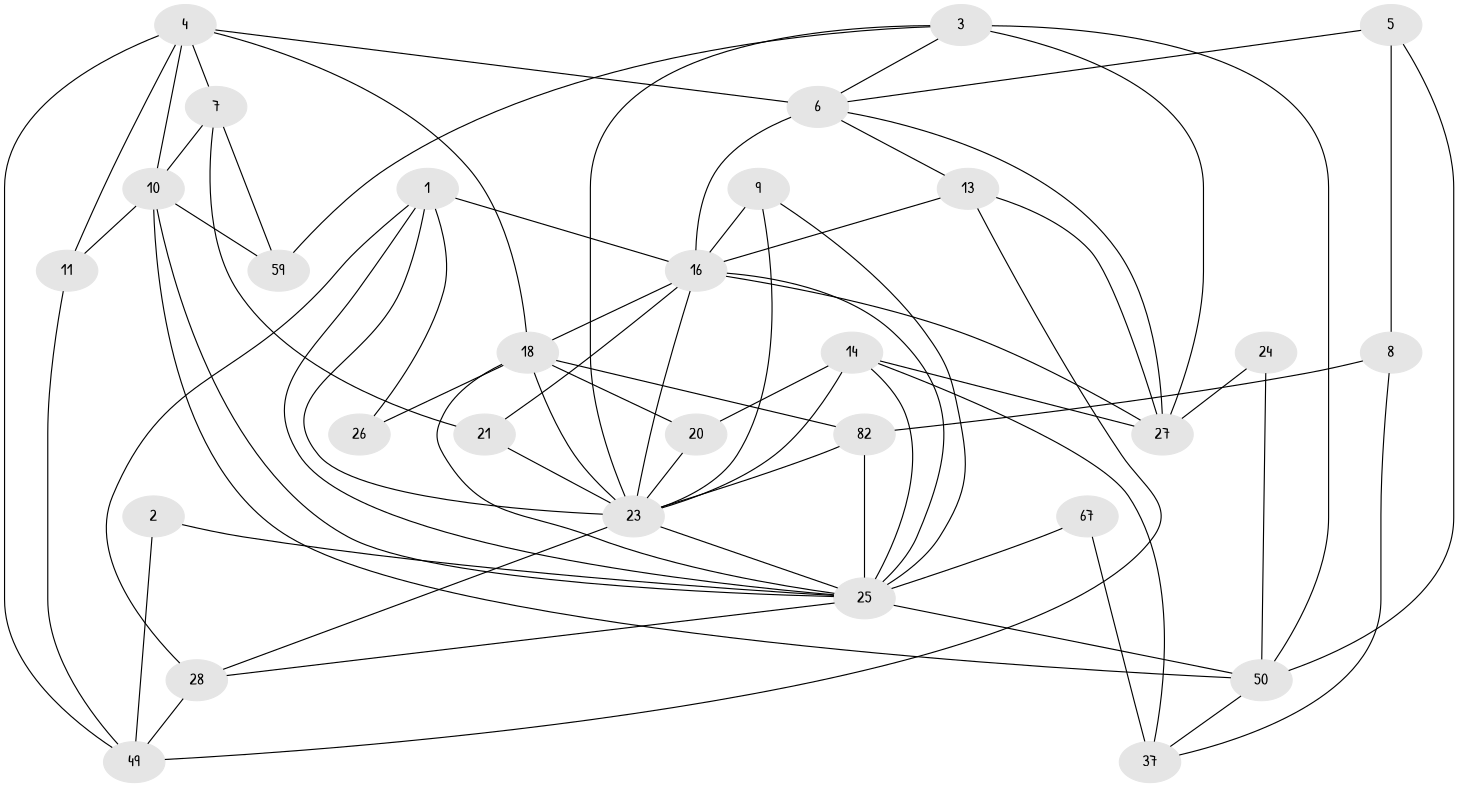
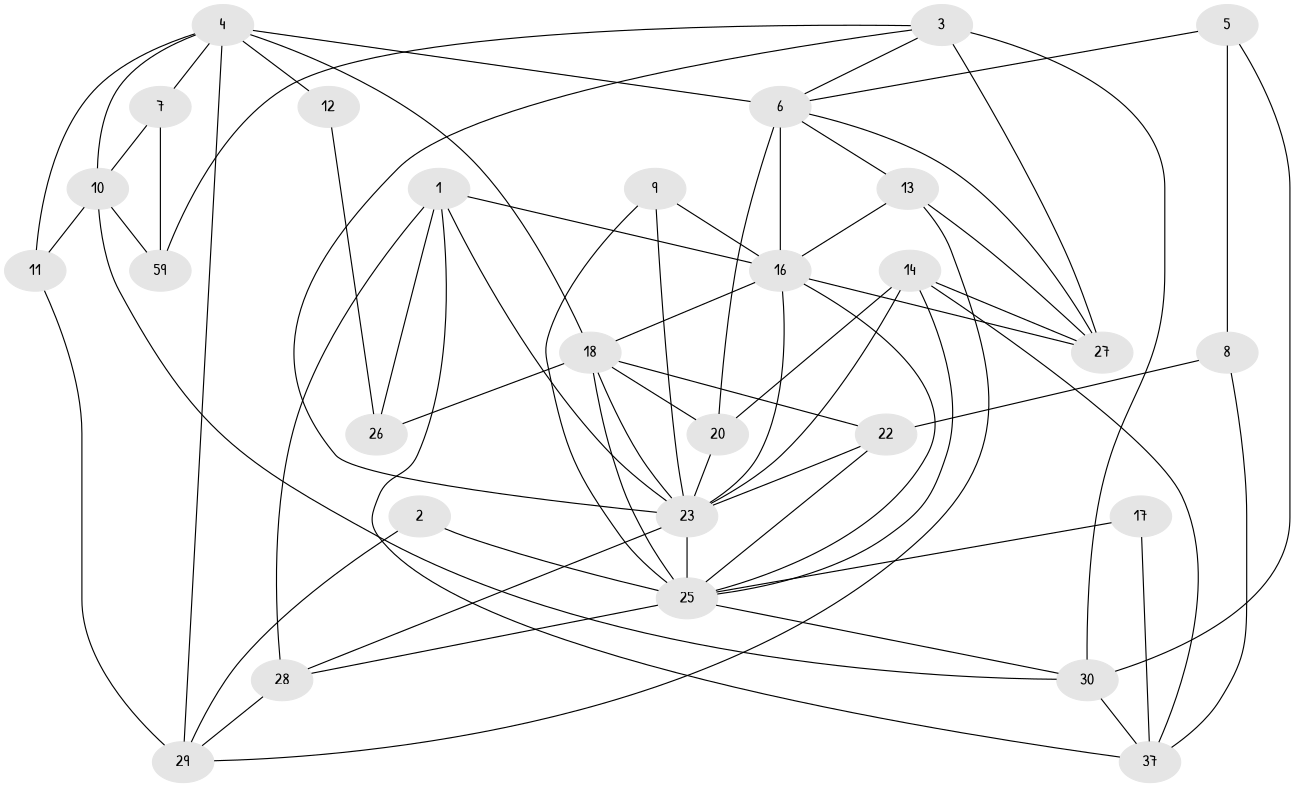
node "12": added
edge "6" -- "20": added
node "24": removed
node "21": removed
node "82": label "82" -> "22"
node "67": label "67" -> "17"
edge "1" -- "25": now "1" -- "37"
edge "10" -- "25": removed
node "50": label "50" -> "30"
node "49": label "49" -> "29"
